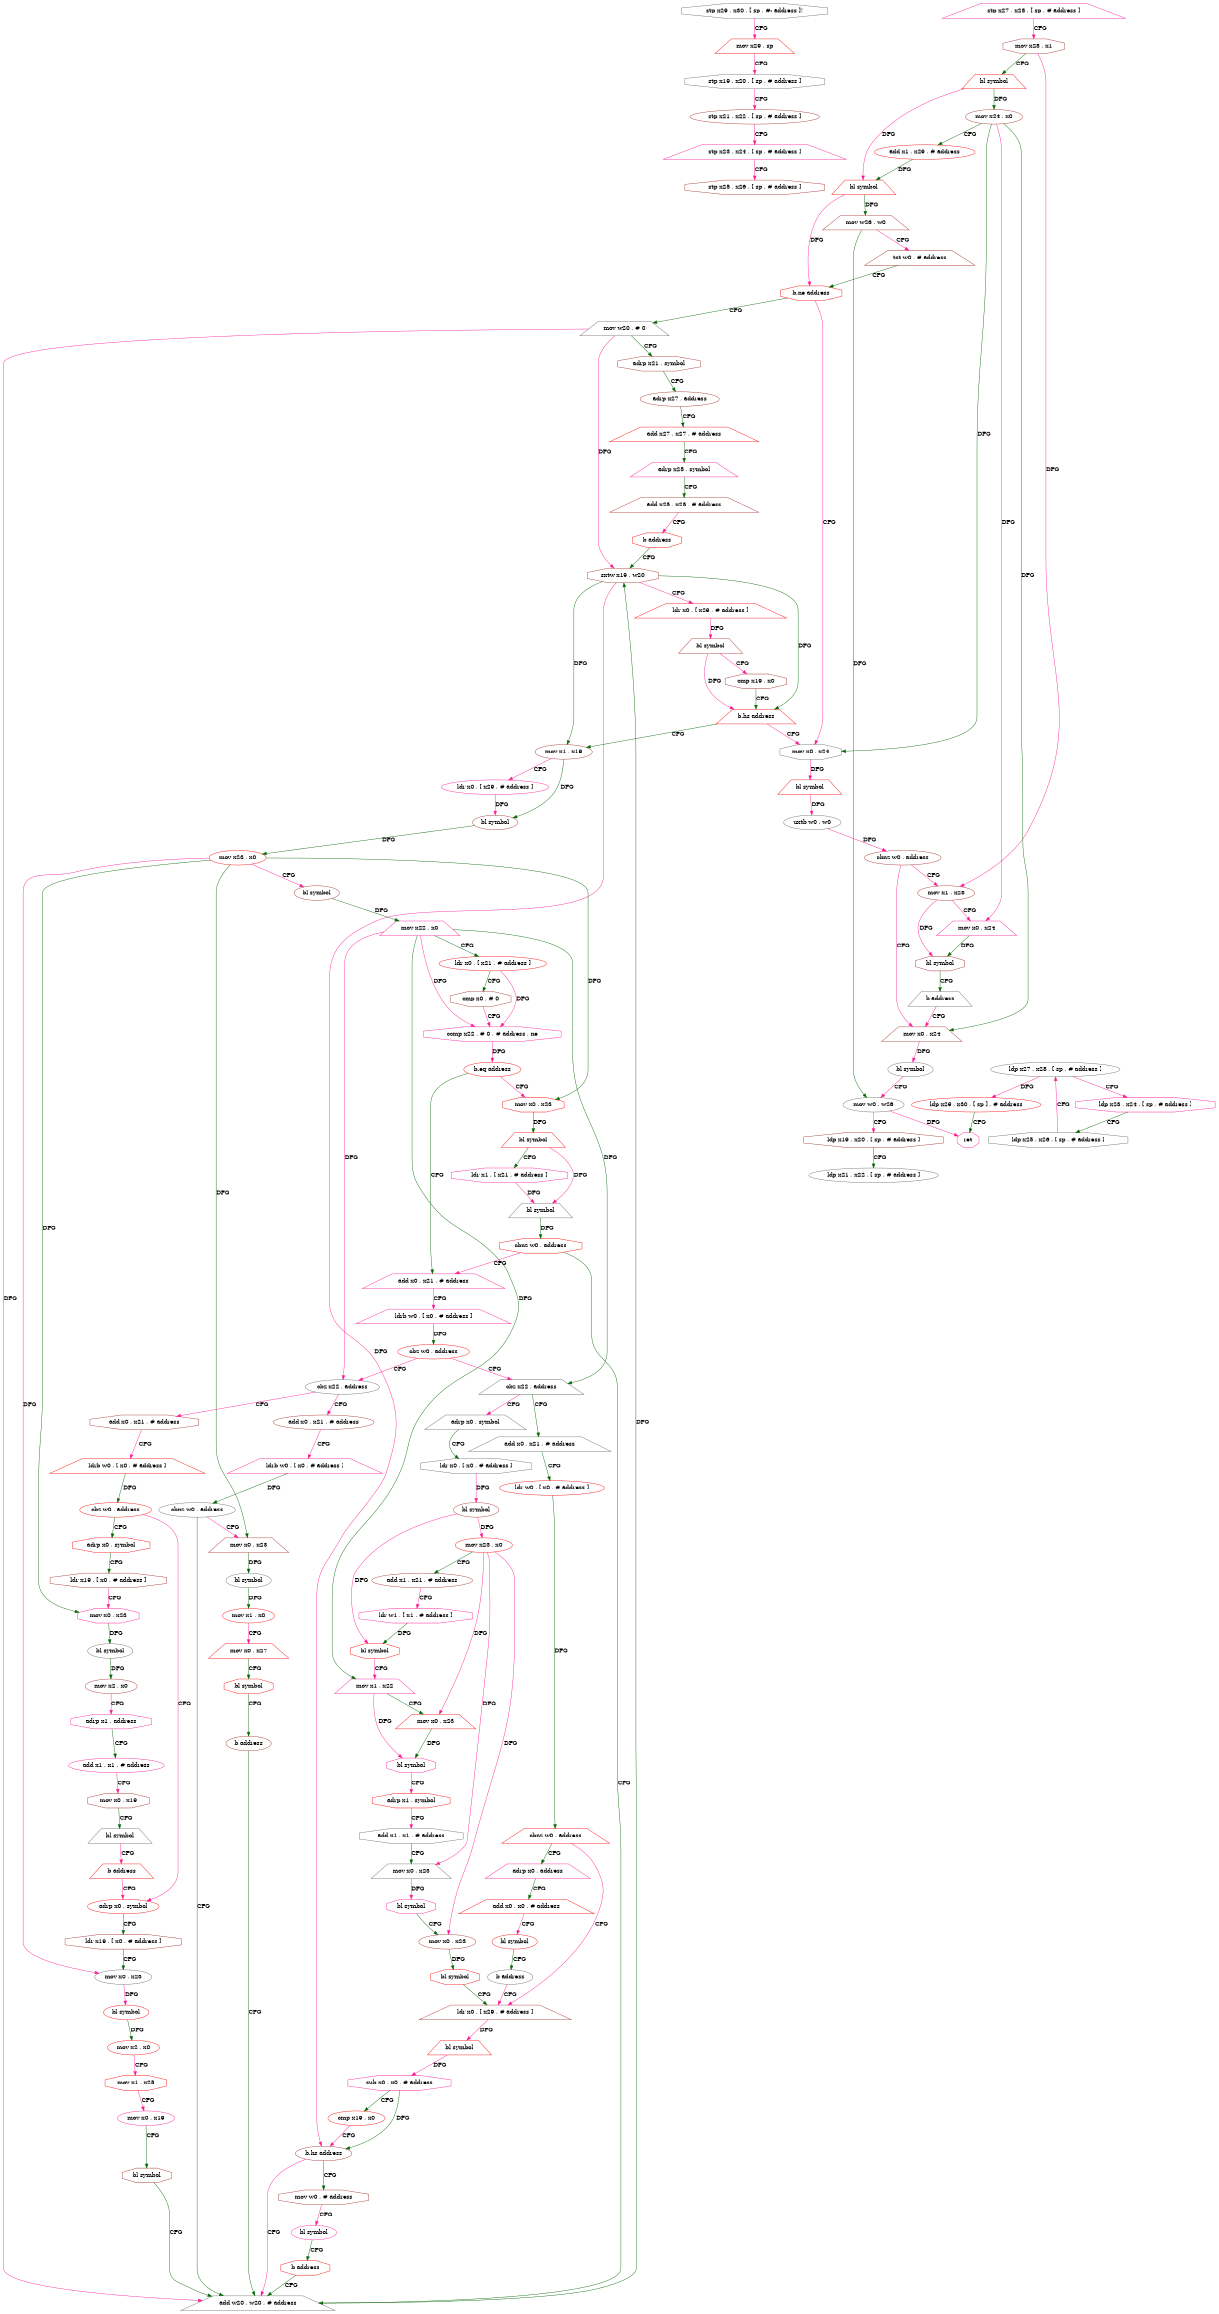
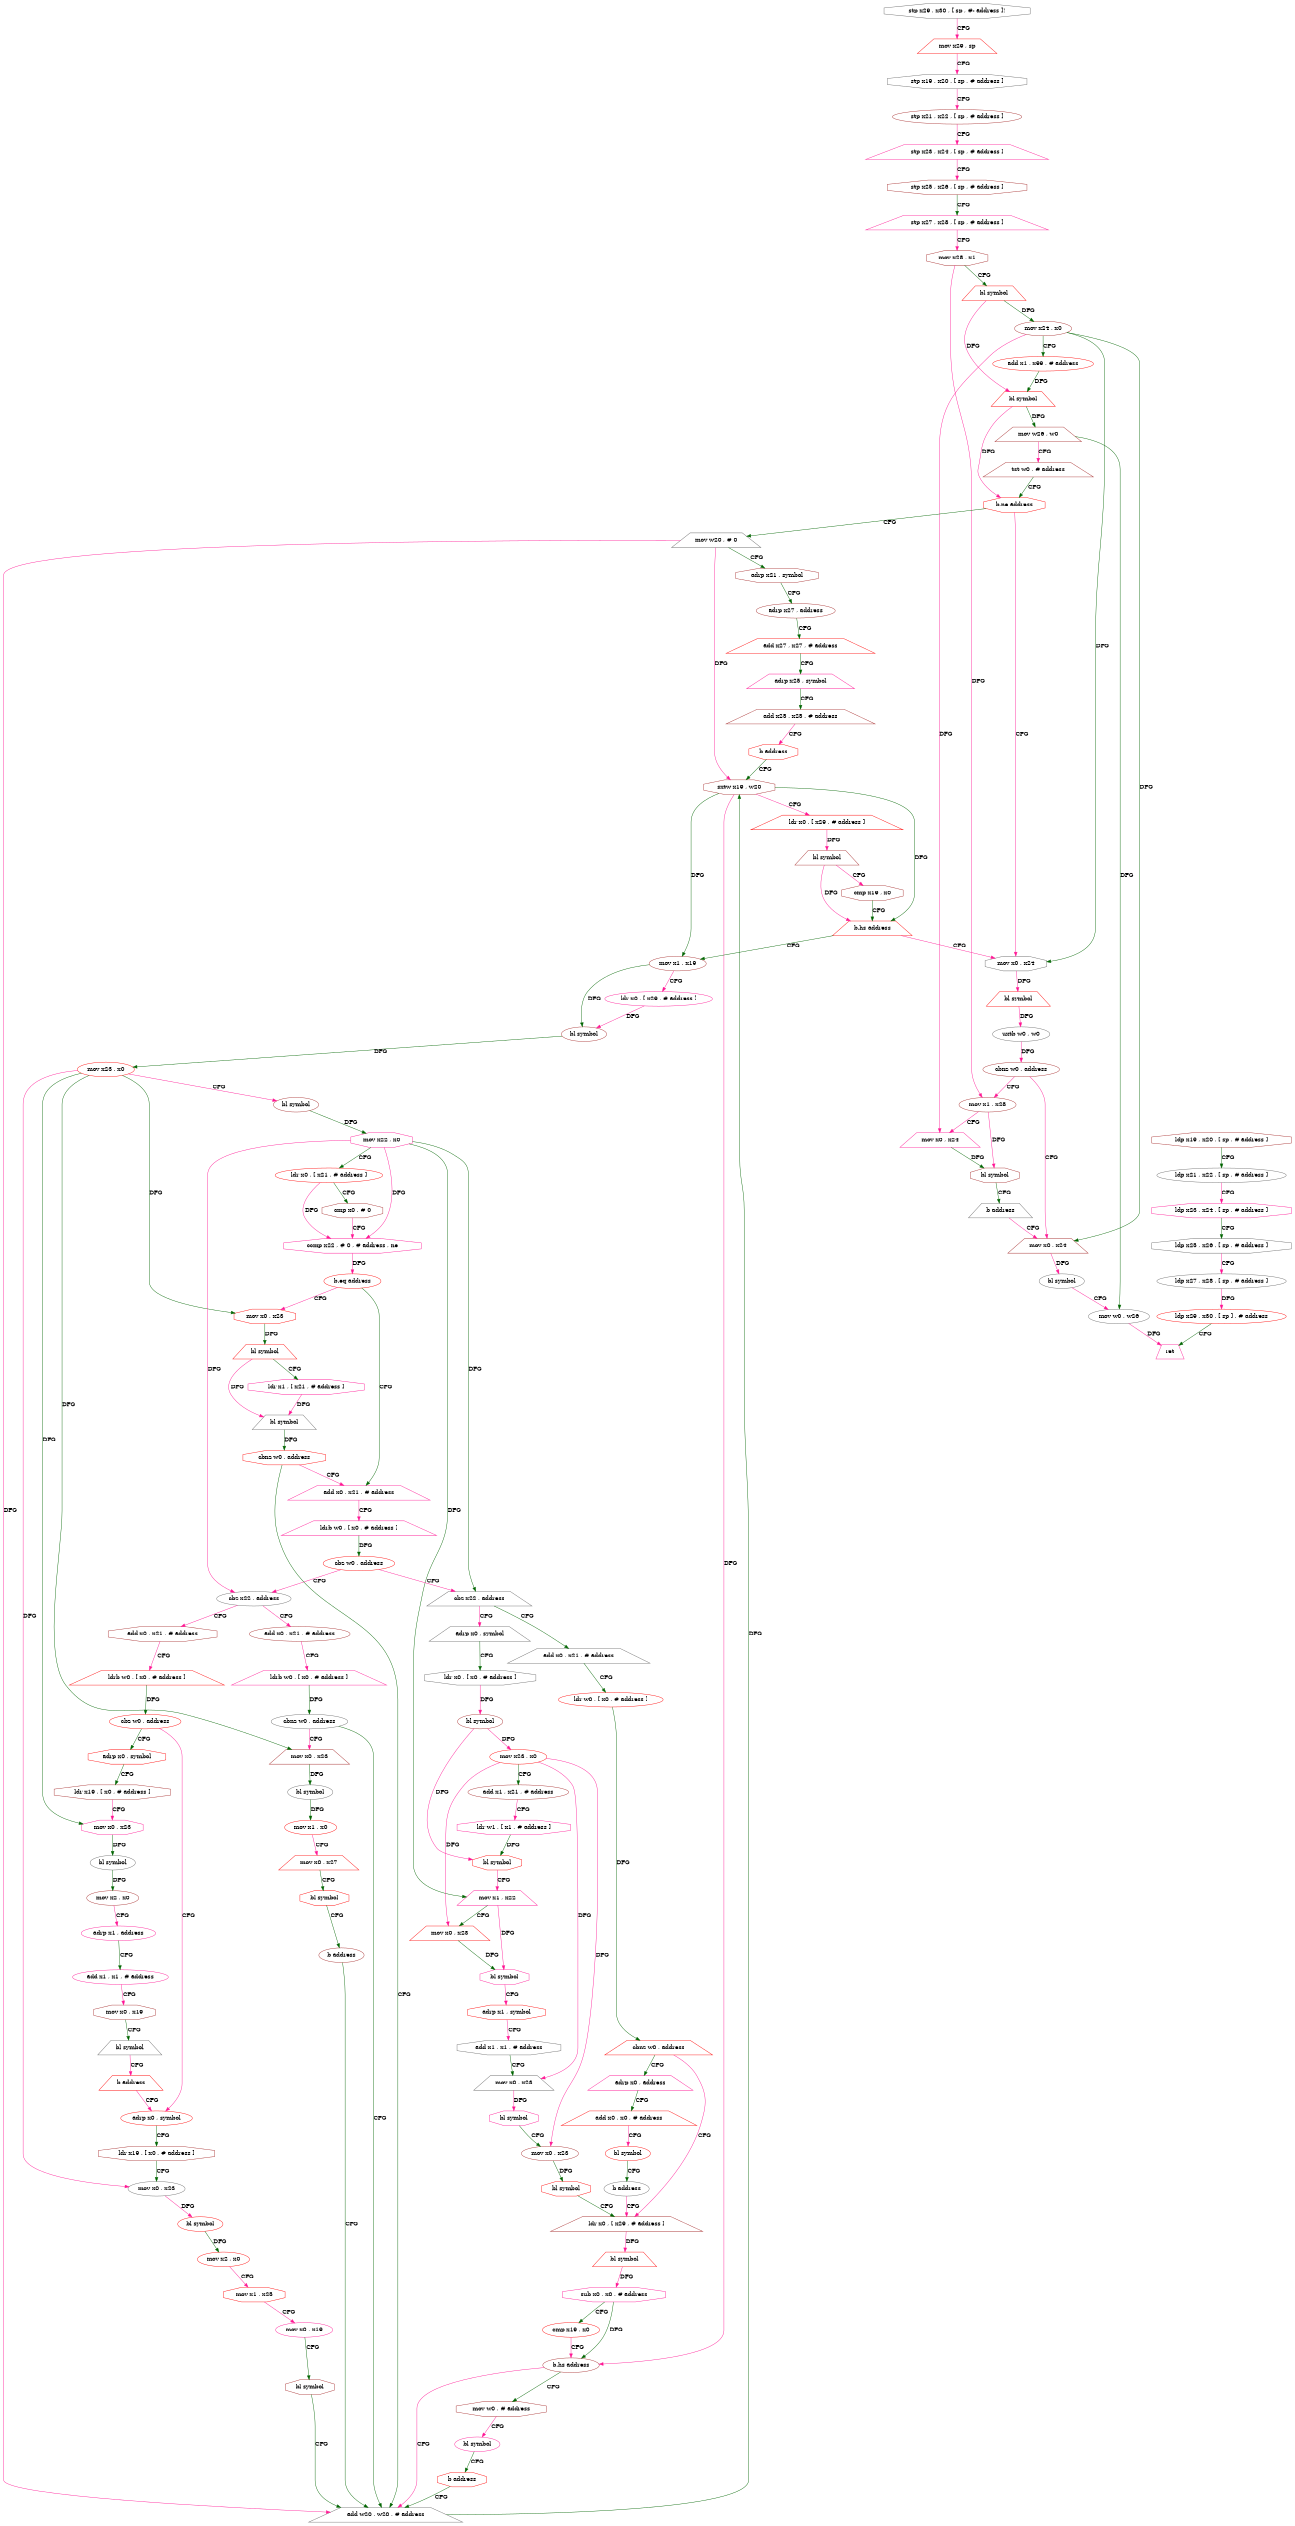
node "add x1 , x29 , # address": label "add x1 , x29 , # address" -> "add x1 , x99 , # address"
edge "stp x25 , x26 , [ sp , # address ]" -> "stp x27 , x28 , [ sp , # address ]": added, label "CFG"
node "mov x22 , x0": shape trapezium -> octagon
edge "ldp x27 , x28 , [ sp , # address ]" -> "ldp x23 , x24 , [ sp , # address ]": now "ldp x21 , x22 , [ sp , # address ]" -> "ldp x23 , x24 , [ sp , # address ]"
edge "mov w0 , w26" -> "ldp x19 , x20 , [ sp , # address ]": removed, label "CFG"
node "ret": shape octagon -> trapezium
node "adrp x1 , address": shape octagon -> ellipse
